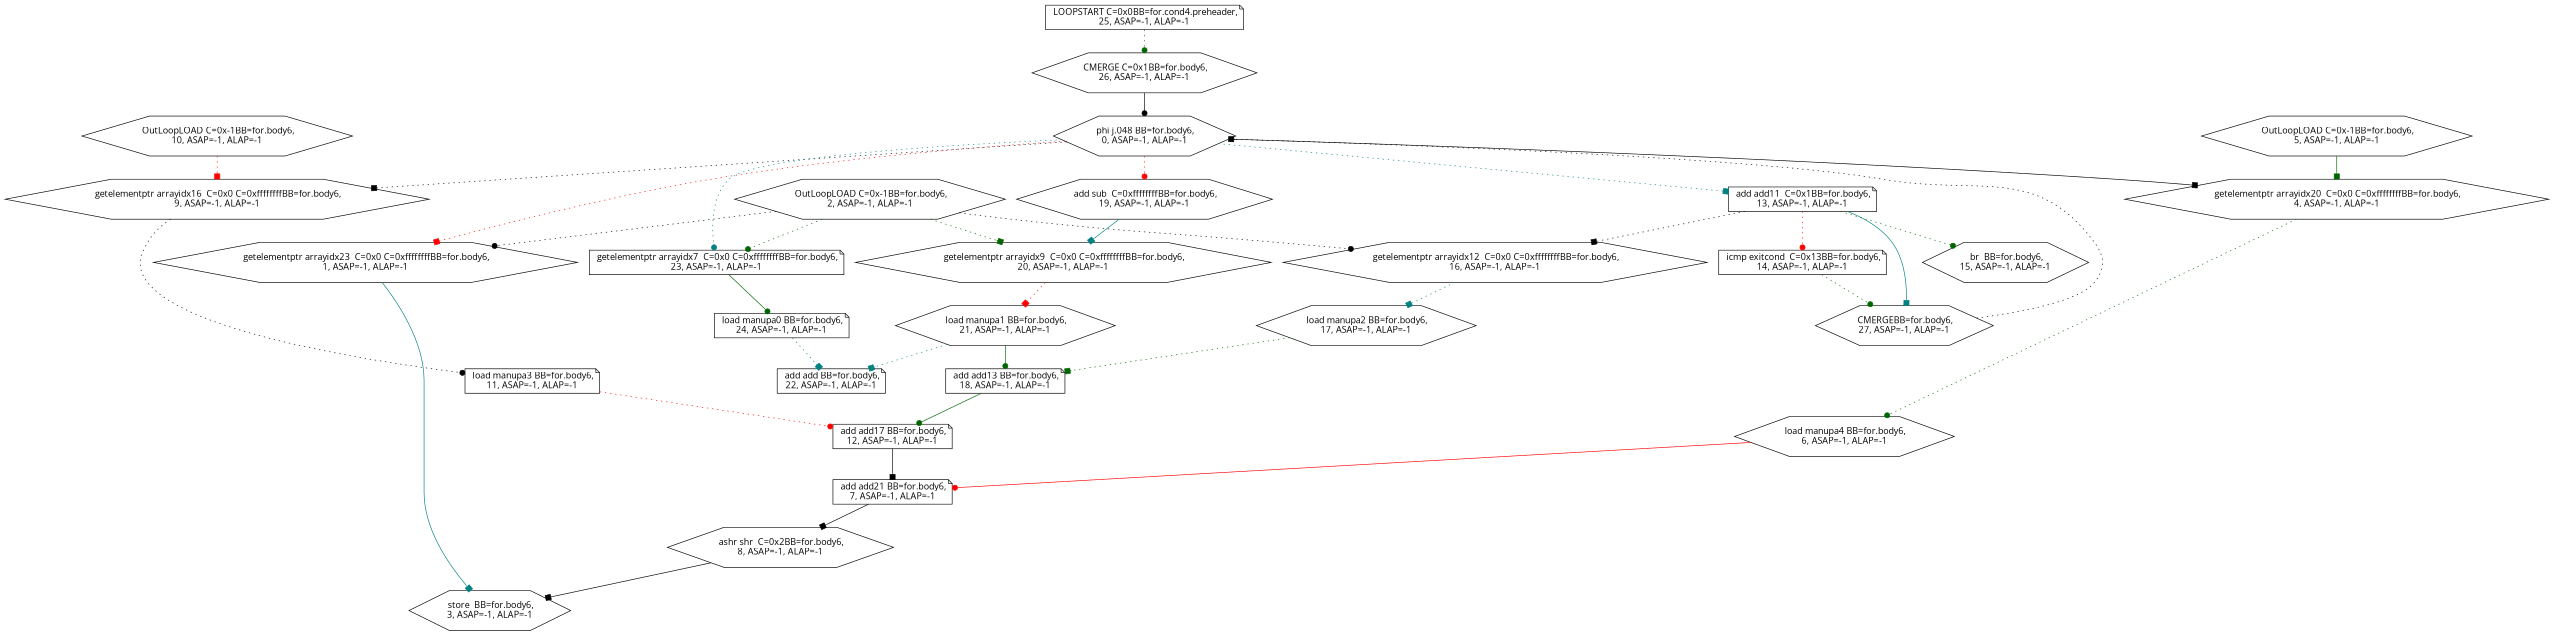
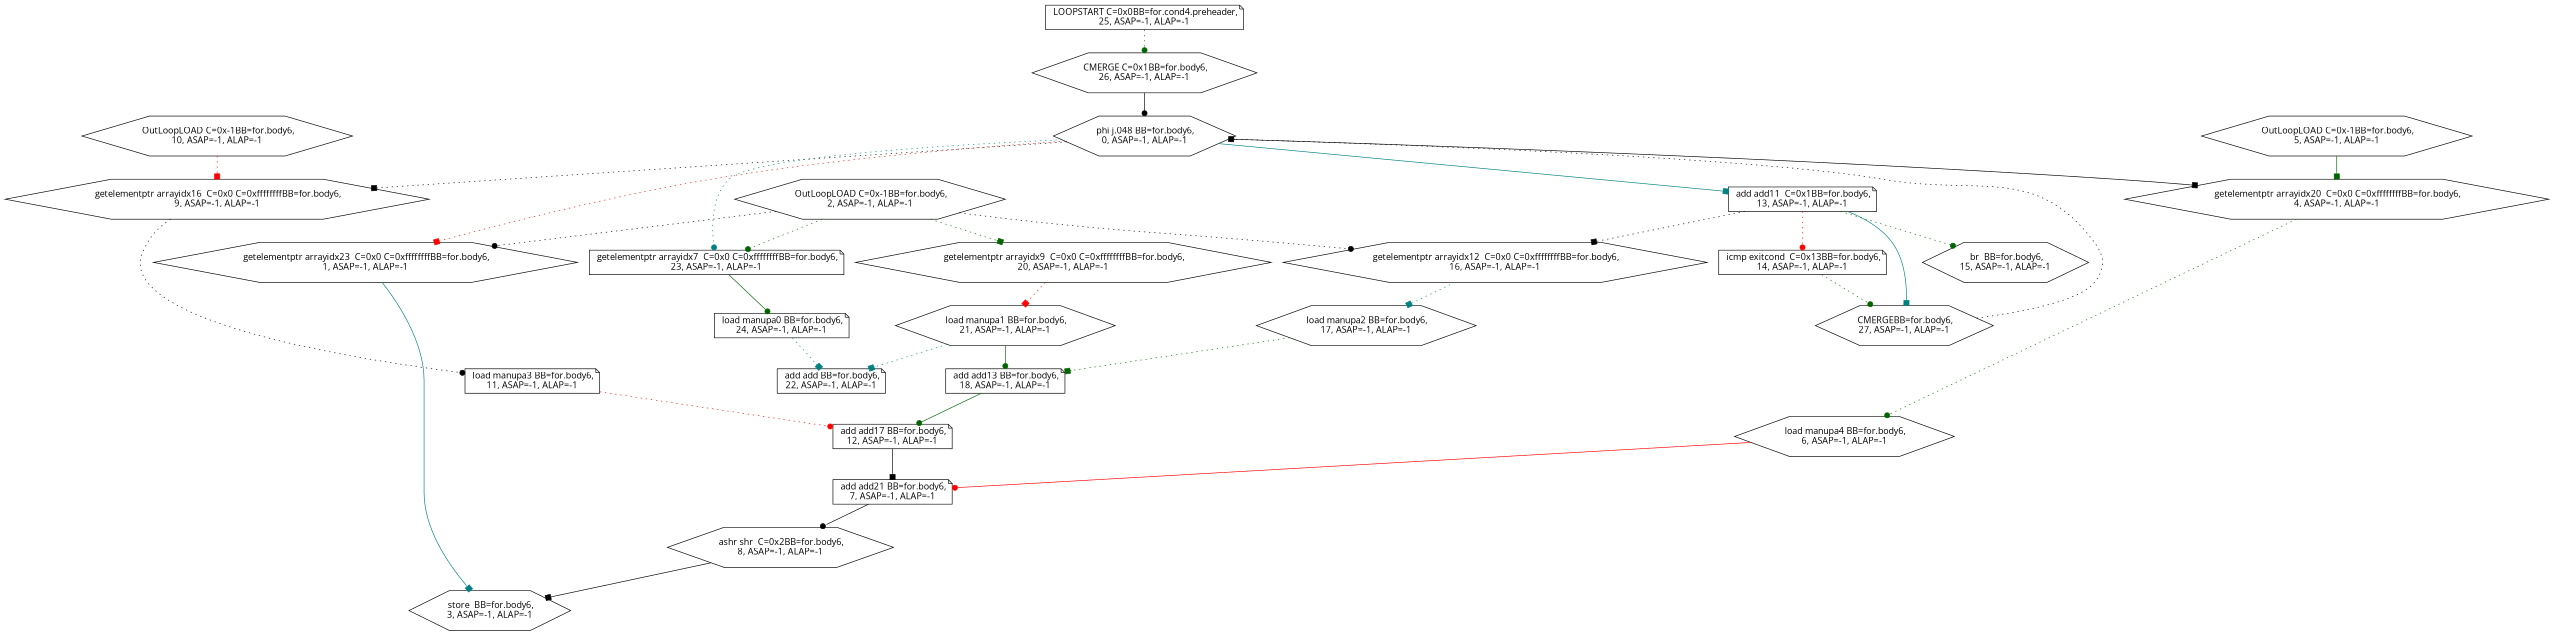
edge "phi j.048 BB=for.body6, 0, ASAP=-1, ALAP=-1" -> "add add11  C=0x1BB=for.body6, 13, ASAP=-1, ALAP=-1": style dotted -> solid
node "add sub  C=0xffffffffBB=for.body6, 19, ASAP=-1, ALAP=-1": removed
edge "add add21 BB=for.body6, 7, ASAP=-1, ALAP=-1" -> "ashr shr  C=0x2BB=for.body6, 8, ASAP=-1, ALAP=-1": arrowhead box -> dot
